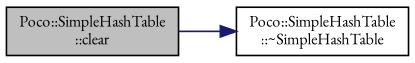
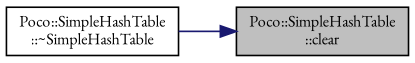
edge "Poco::SimpleHashTable ::clear" -> "Poco::SimpleHashTable ::~SimpleHashTable": reversed
